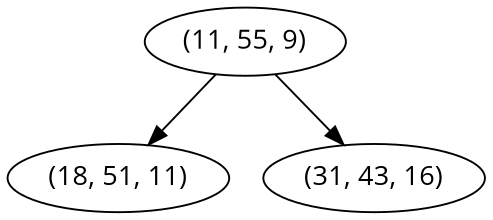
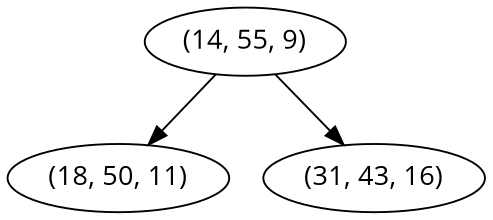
node "(11, 55, 9)": label "(11, 55, 9)" -> "(14, 55, 9)"
node "(18, 51, 11)": label "(18, 51, 11)" -> "(18, 50, 11)"
